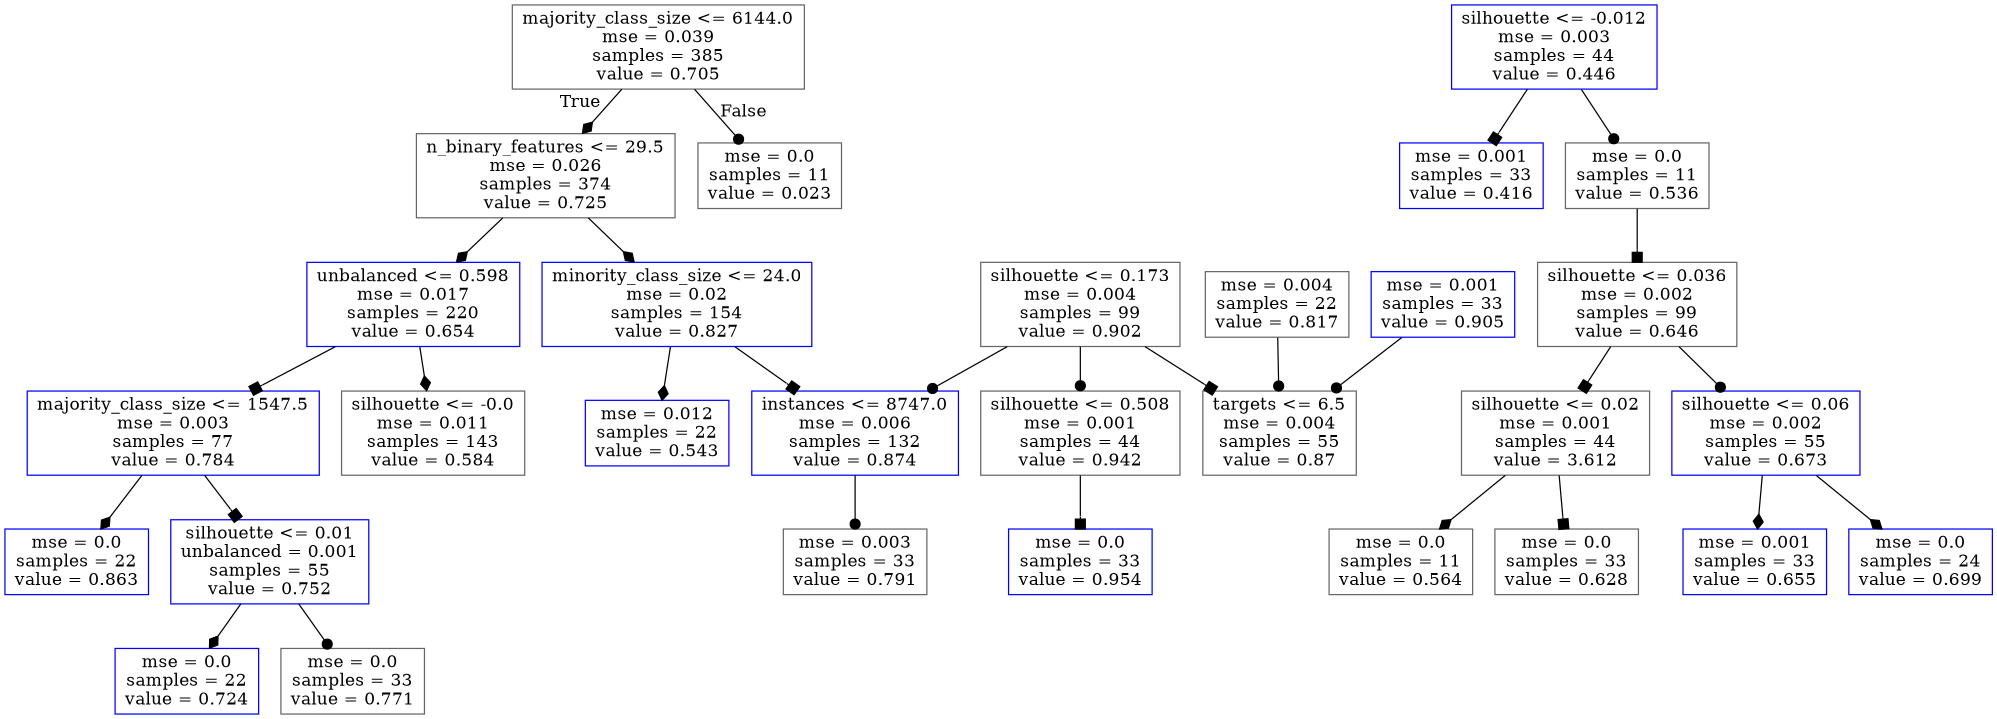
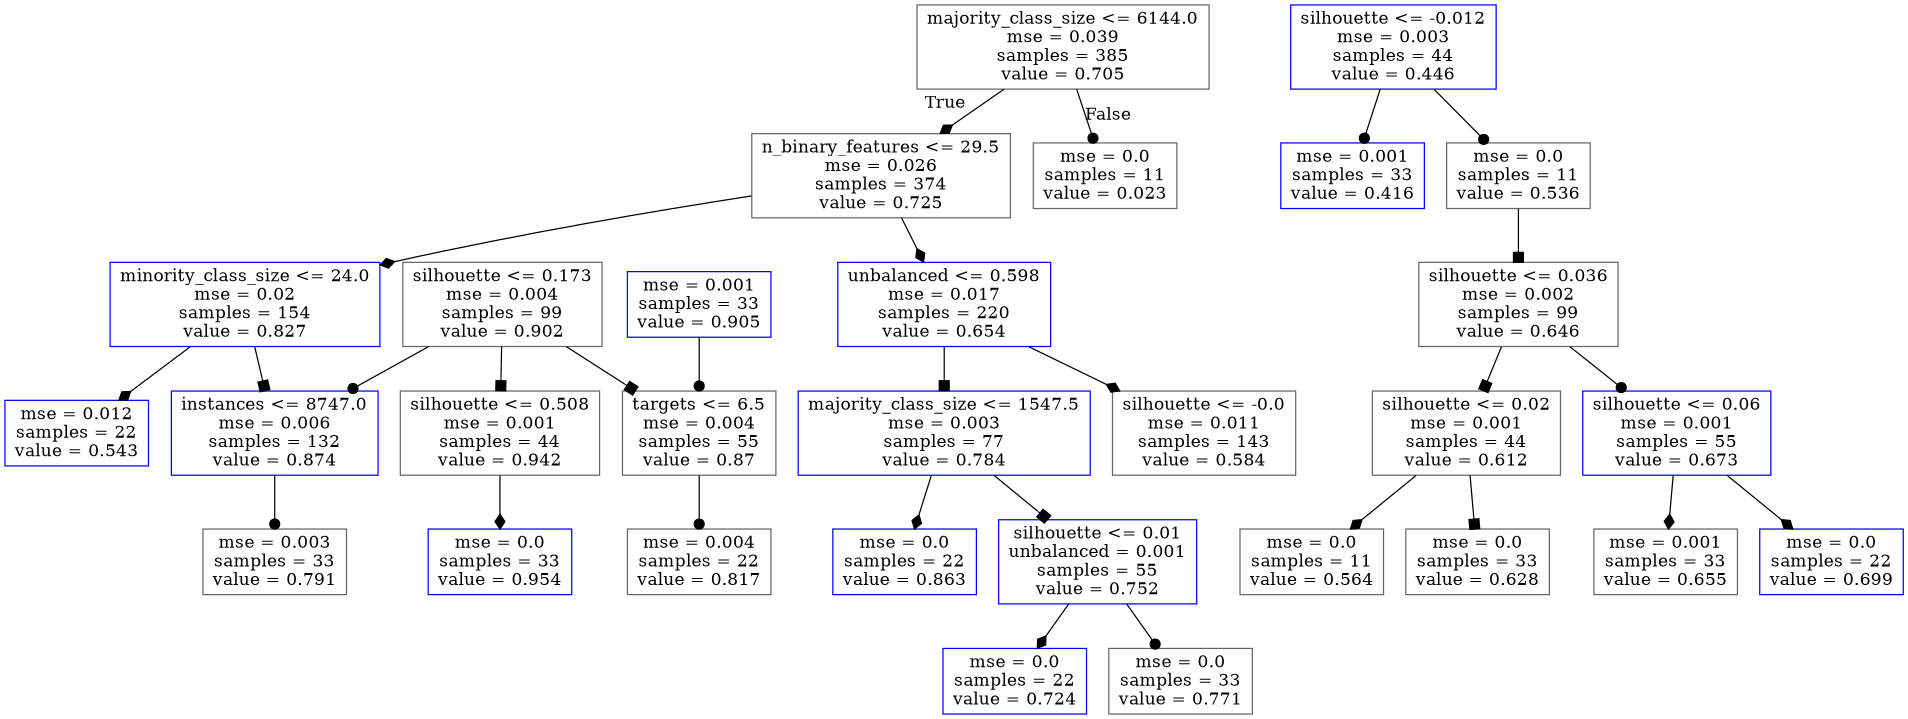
edge "silhouette <= -0.012 mse = 0.003 samples = 44 value = 0.446" -> "mse = 0.001 samples = 33 value = 0.416": arrowhead box -> dot
edge "mse = 0.004 samples = 22 value = 0.817" -> "targets <= 6.5 mse = 0.004 samples = 55 value = 0.87": reversed
edge "silhouette <= 0.173 mse = 0.004 samples = 99 value = 0.902" -> "silhouette <= 0.508 mse = 0.001 samples = 44 value = 0.942": arrowhead dot -> box
node "silhouette <= 0.02 mse = 0.001 samples = 44 value = 3.612": label "silhouette <= 0.02 mse = 0.001 samples = 44 value = 3.612" -> "silhouette <= 0.02 mse = 0.001 samples = 44 value = 0.612"
node "silhouette <= 0.06 mse = 0.002 samples = 55 value = 0.673": label "silhouette <= 0.06 mse = 0.002 samples = 55 value = 0.673" -> "silhouette <= 0.06 mse = 0.001 samples = 55 value = 0.673"
edge "silhouette <= 0.508 mse = 0.001 samples = 44 value = 0.942" -> "mse = 0.0 samples = 33 value = 0.954": arrowhead box -> diamond
node "mse = 0.001 samples = 33 value = 0.655": color blue -> gray40
node "mse = 0.0 samples = 24 value = 0.699": label "mse = 0.0 samples = 24 value = 0.699" -> "mse = 0.0 samples = 22 value = 0.699"
